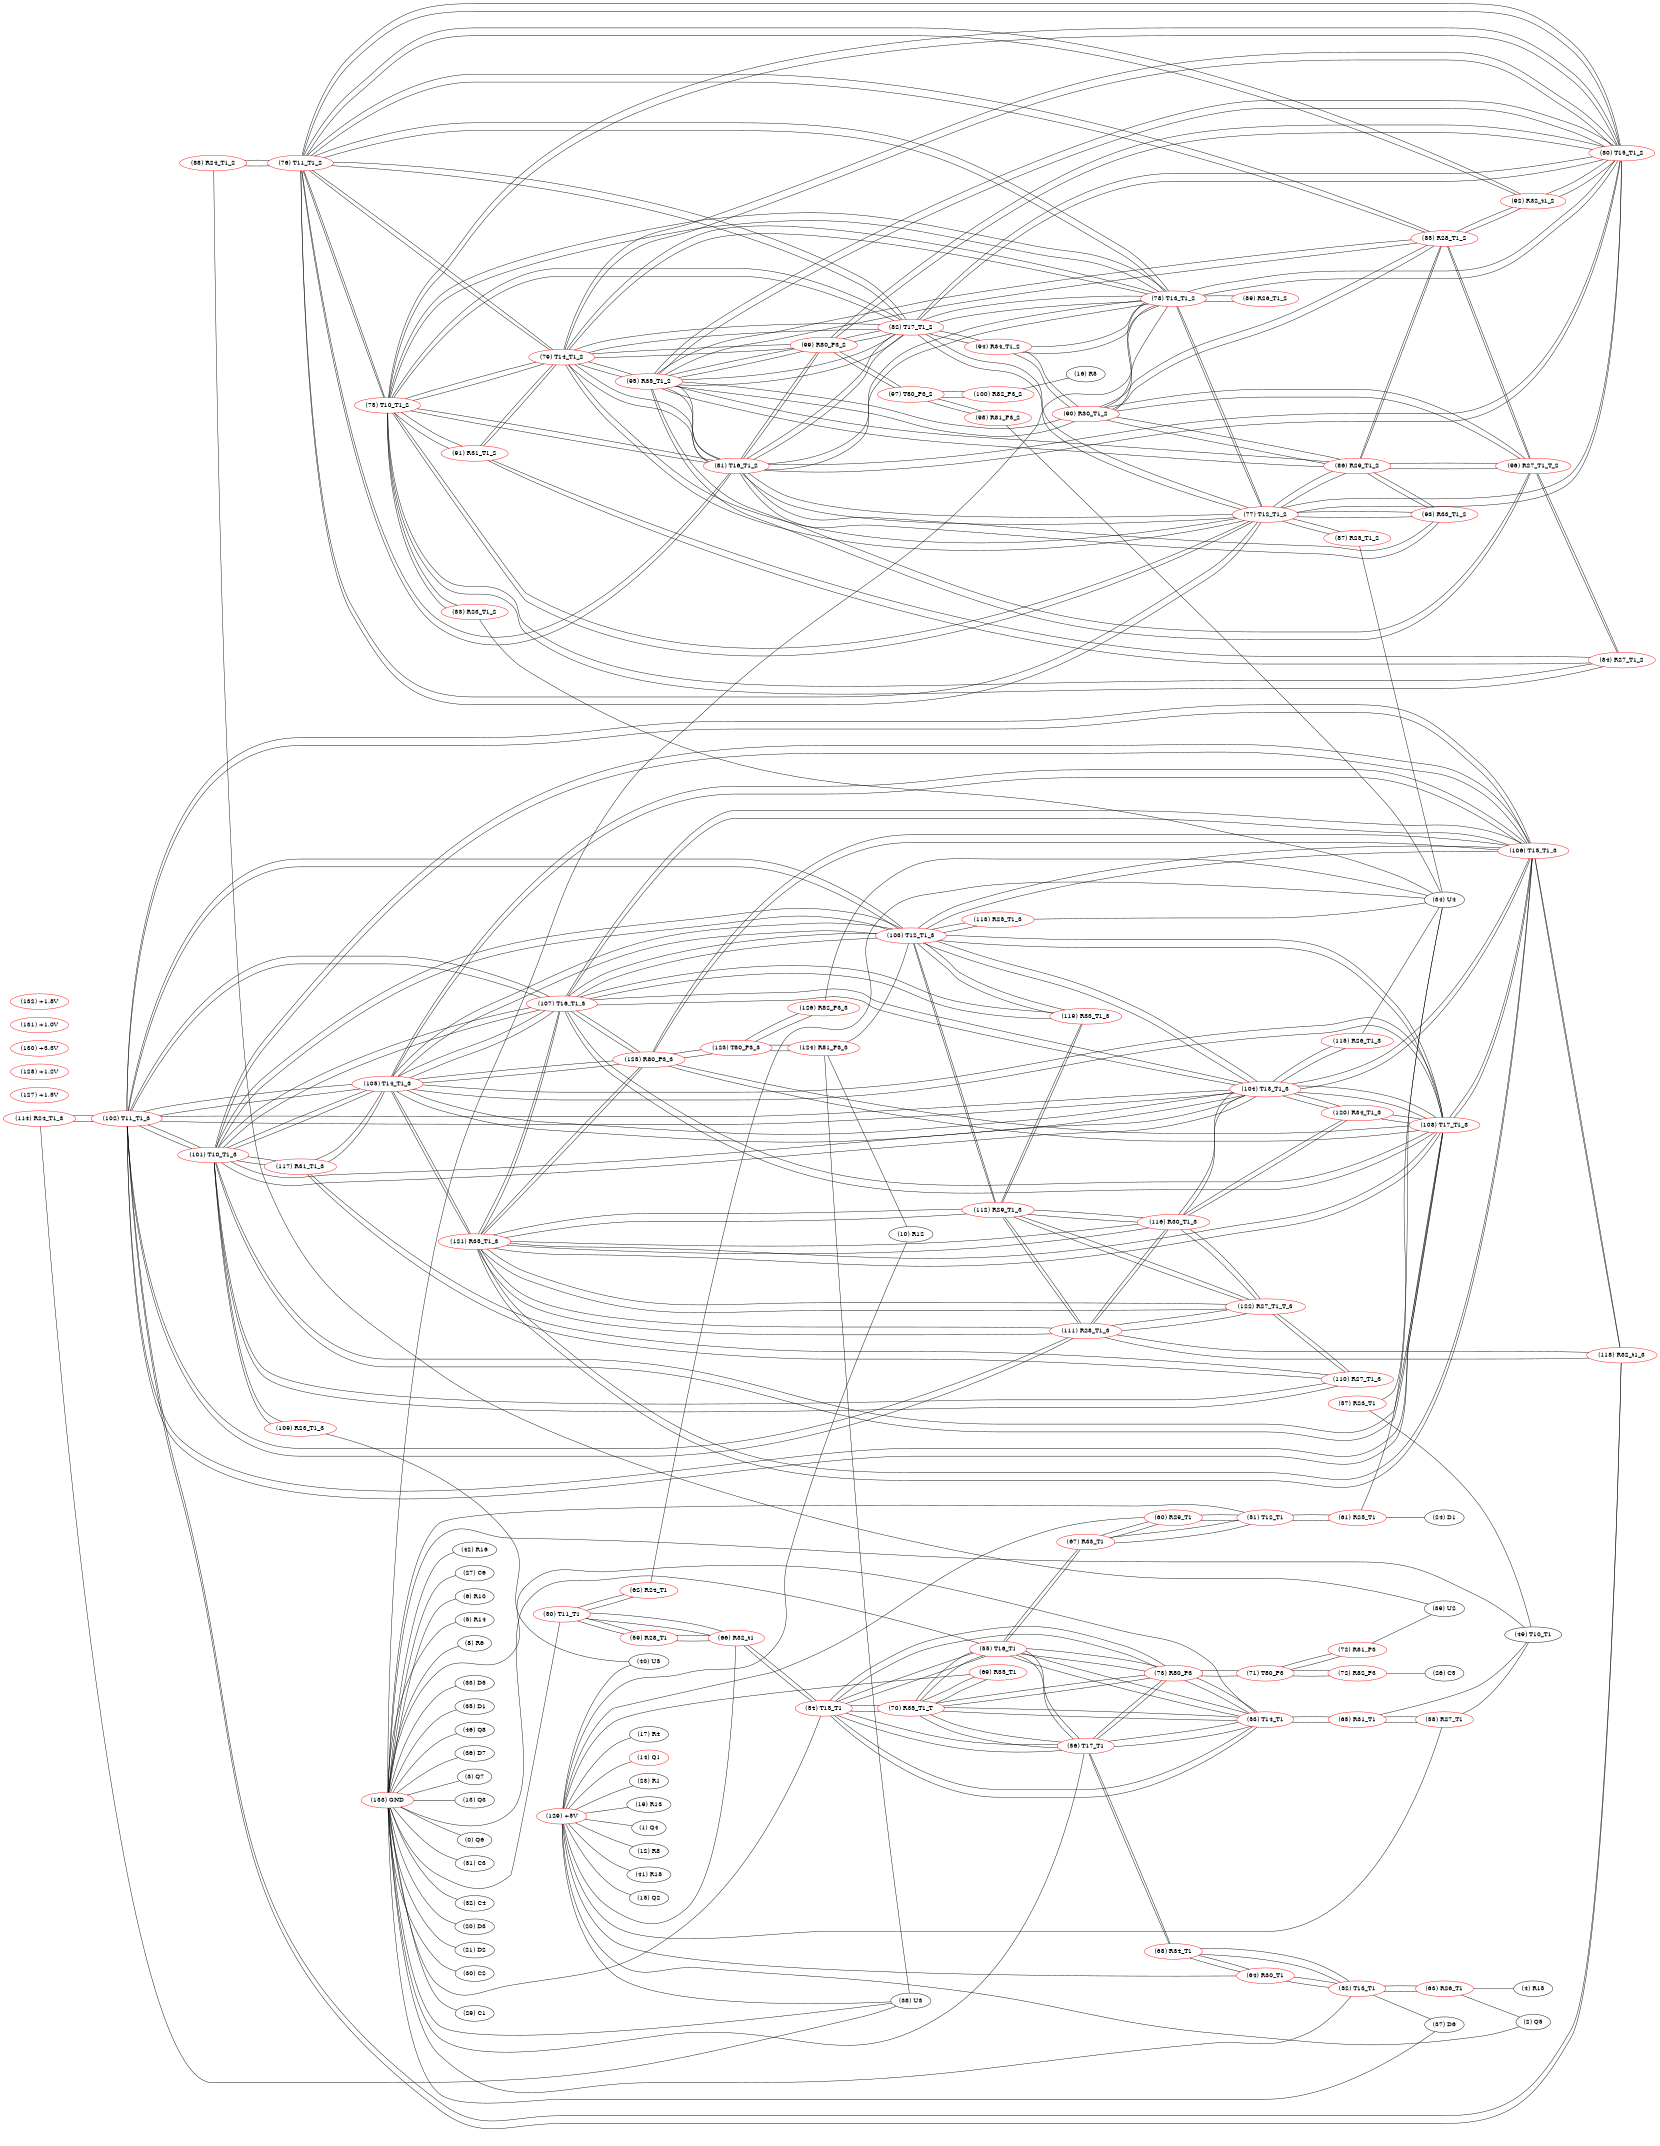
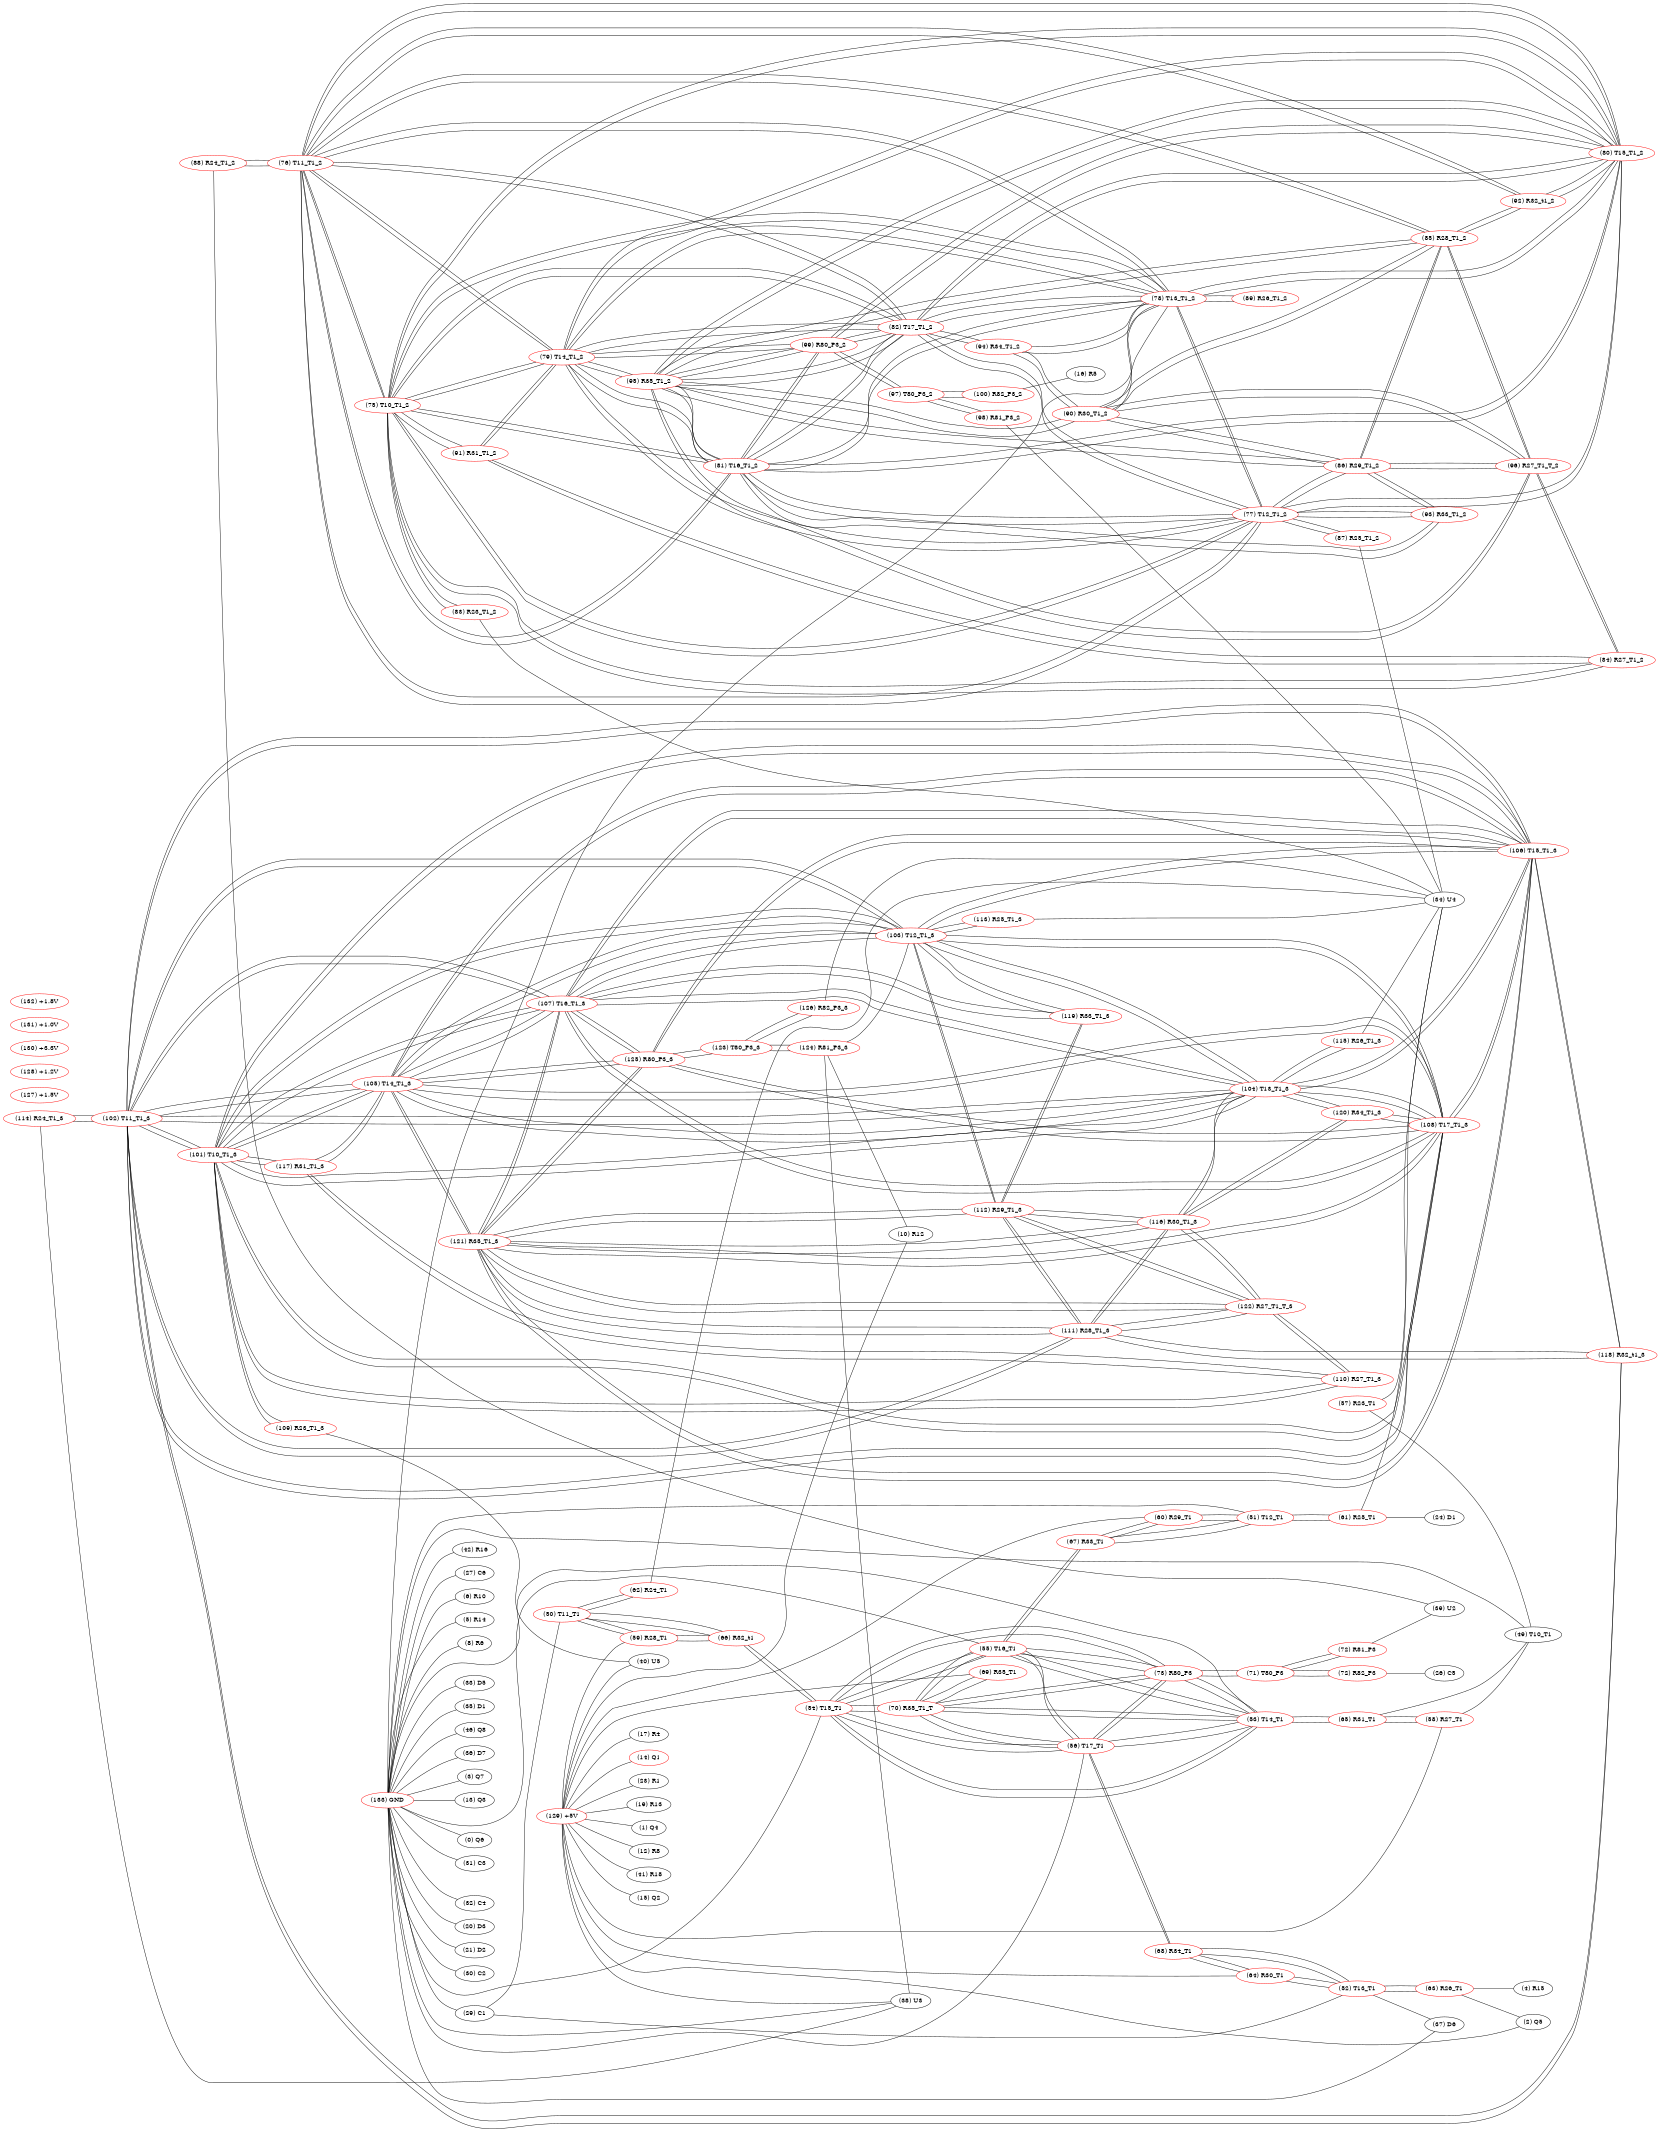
edge "(50) T11_T1" -- "(133) GND": now "(50) T11_T1" -- "(29) C1"
edge "(66) R32_t1" -- "(129) +5V": now "(59) R28_T1" -- "(129) +5V"
edge "(133) GND" -- "(52) T13_T1": now "(29) C1" -- "(52) T13_T1"
